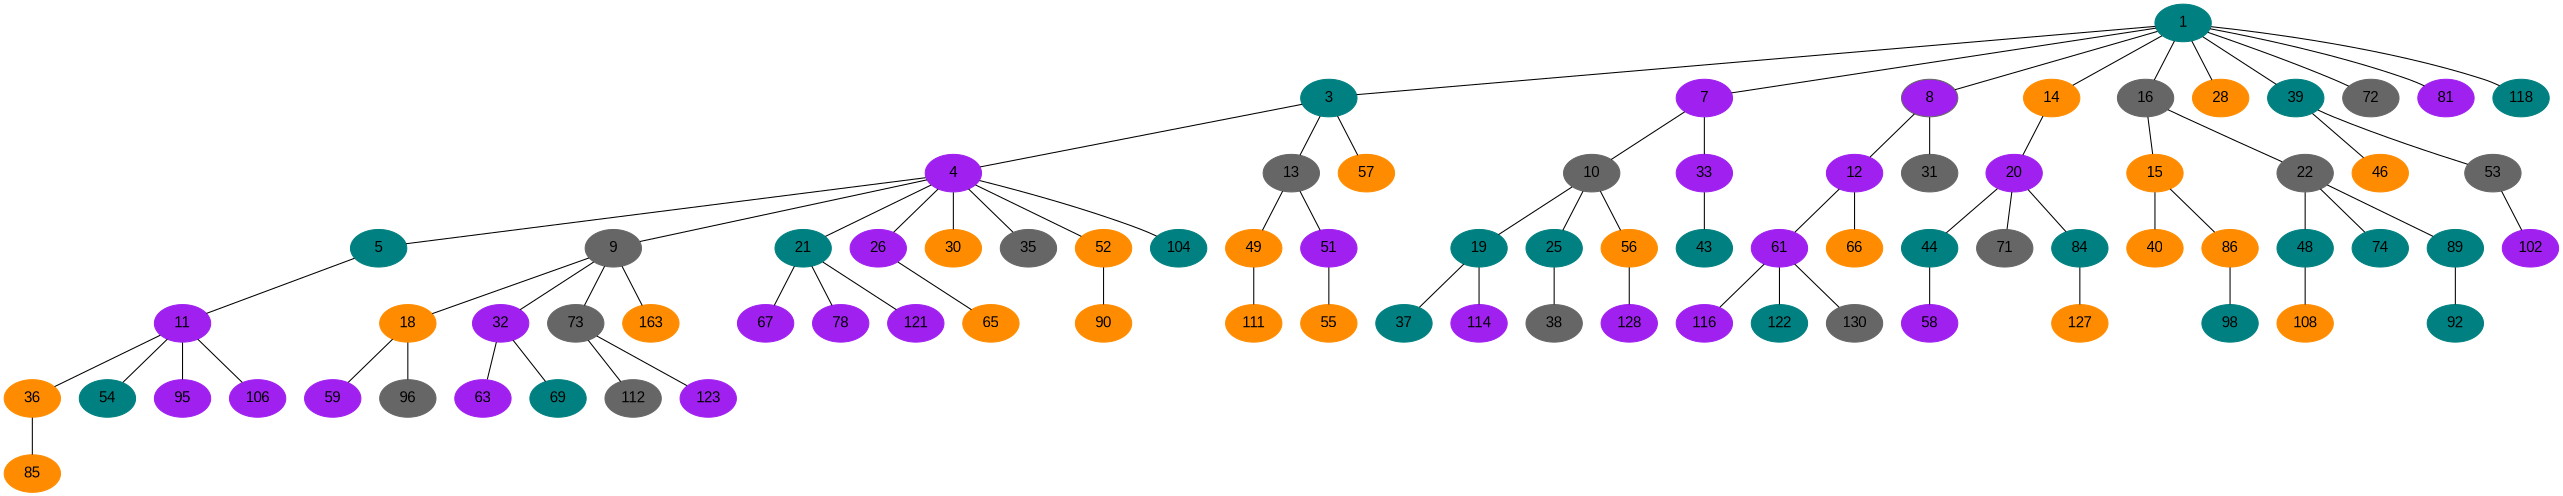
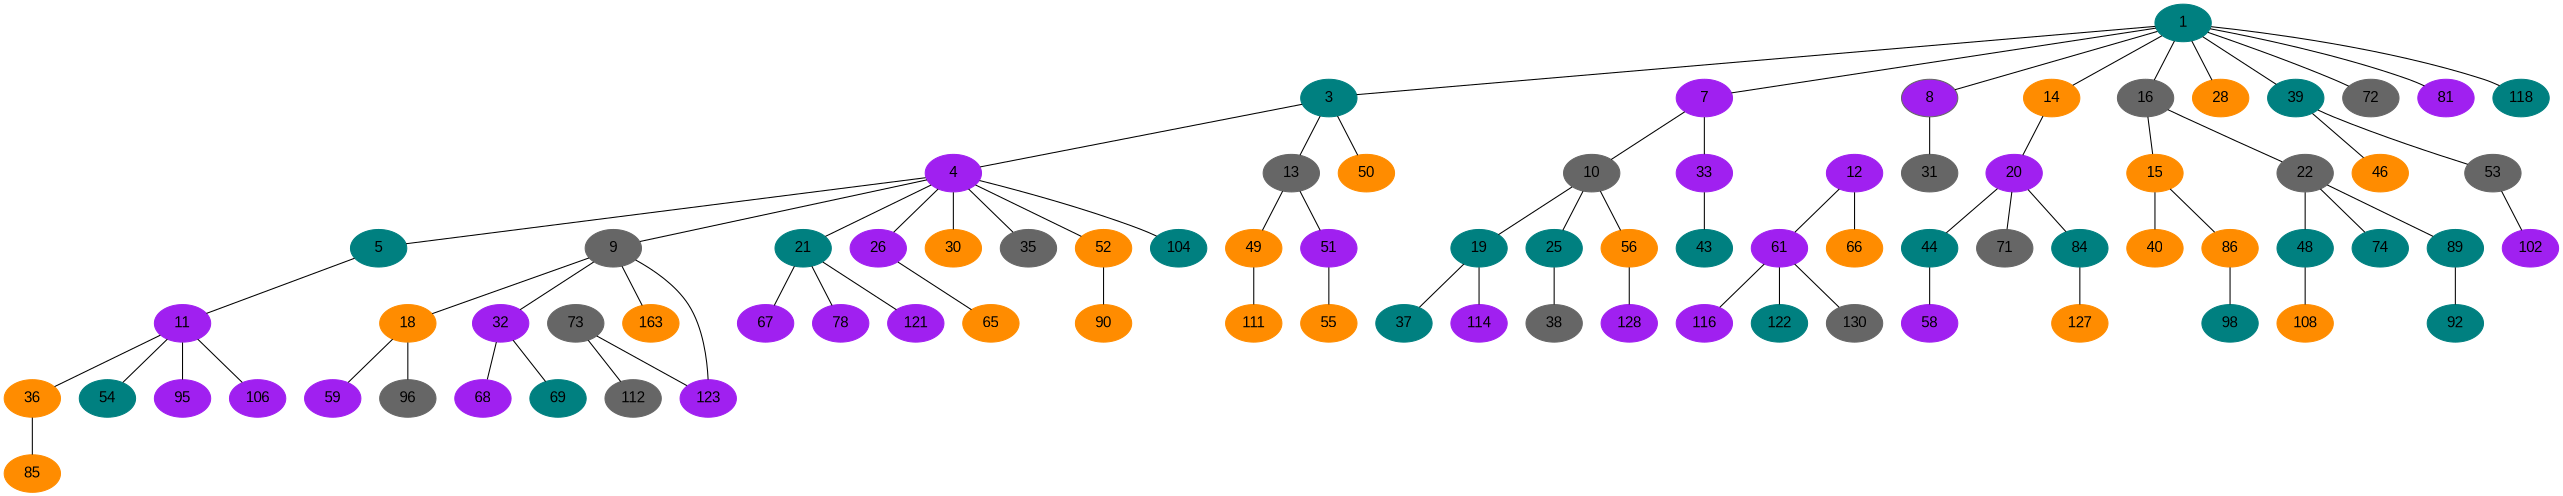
edge "8" -- "12": removed
node "57": label "57" -> "50"
edge "9" -- "73": now "9" -- "123"
node "63": label "63" -> "68"
